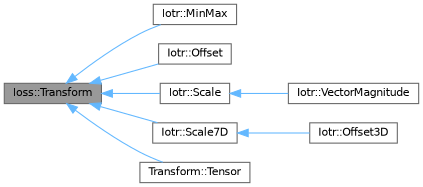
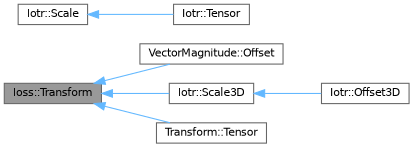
node "Iotr::MinMax": removed
node "Iotr::Offset": label "Iotr::Offset" -> "VectorMagnitude::Offset"
edge "Iotr::Scale" -> "Ioss::Transform": removed
node "Iotr::VectorMagnitude": label "Iotr::VectorMagnitude" -> "Iotr::Tensor"
node "Iotr::Scale7D": label "Iotr::Scale7D" -> "Iotr::Scale3D"
